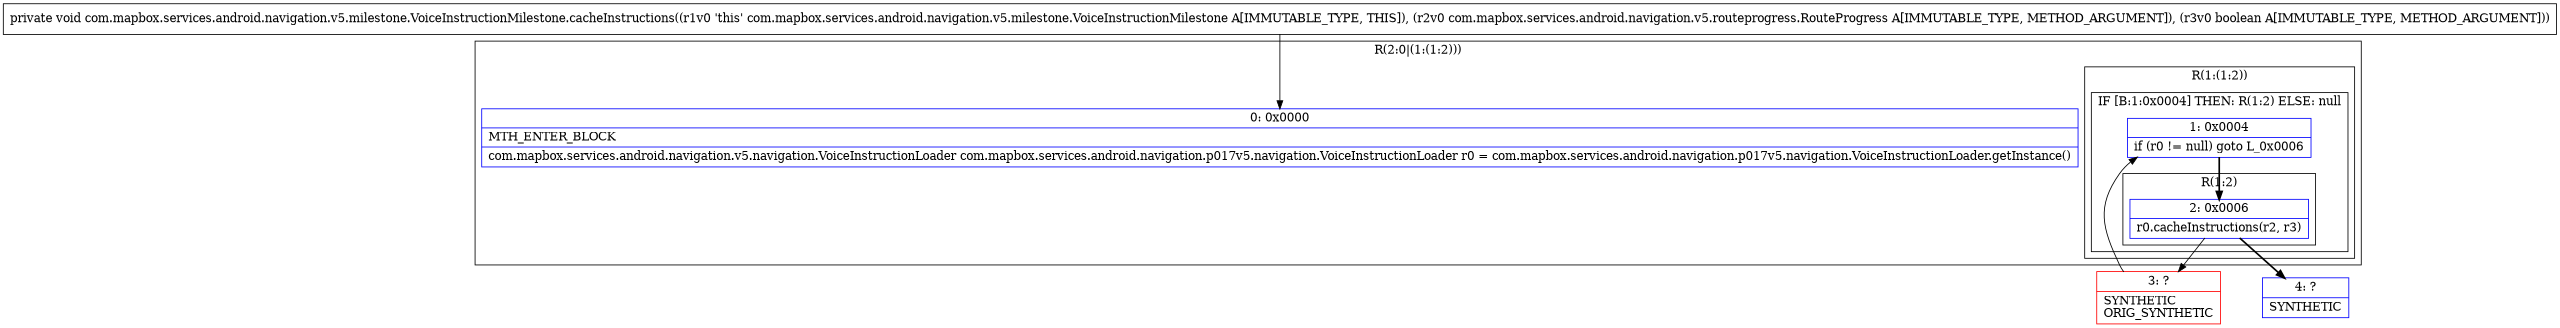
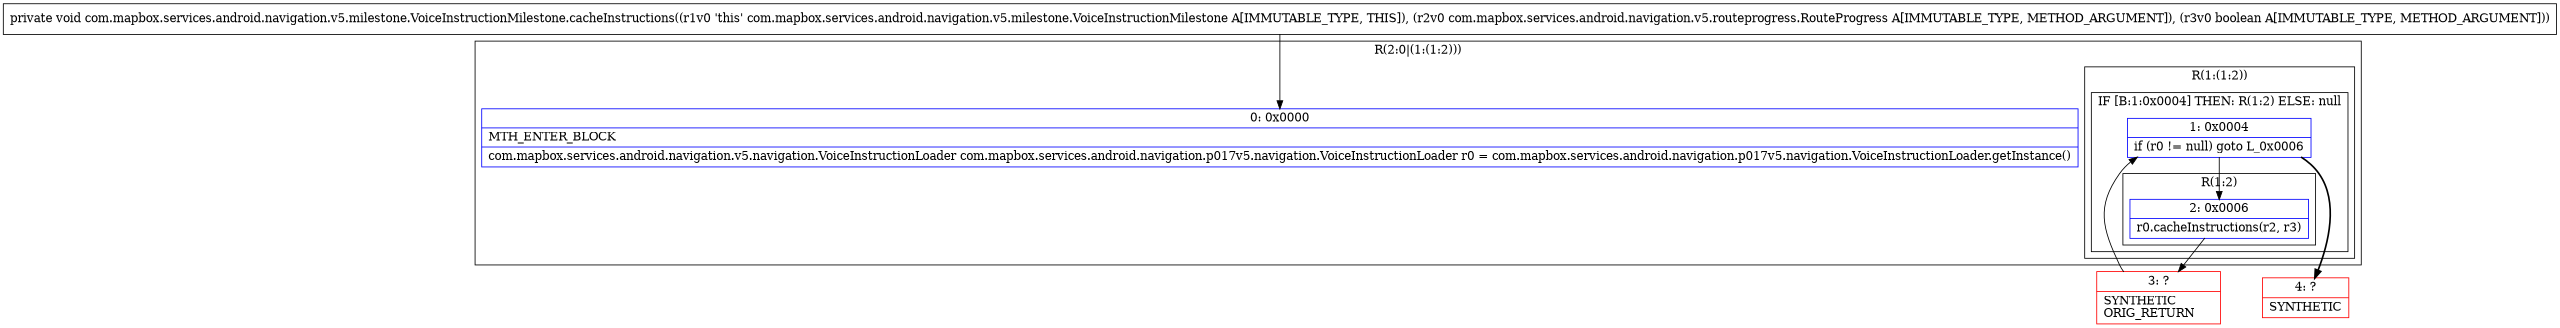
edge "1: 0x0004" -> "2: 0x0006": style bold -> solid
edge "2: 0x0006" -> "4: ?": now "1: 0x0004" -> "4: ?"
node "4: ?": color blue -> red
node "3: ?": text "ORIG_SYNTHETIC" -> "ORIG_RETURN"
